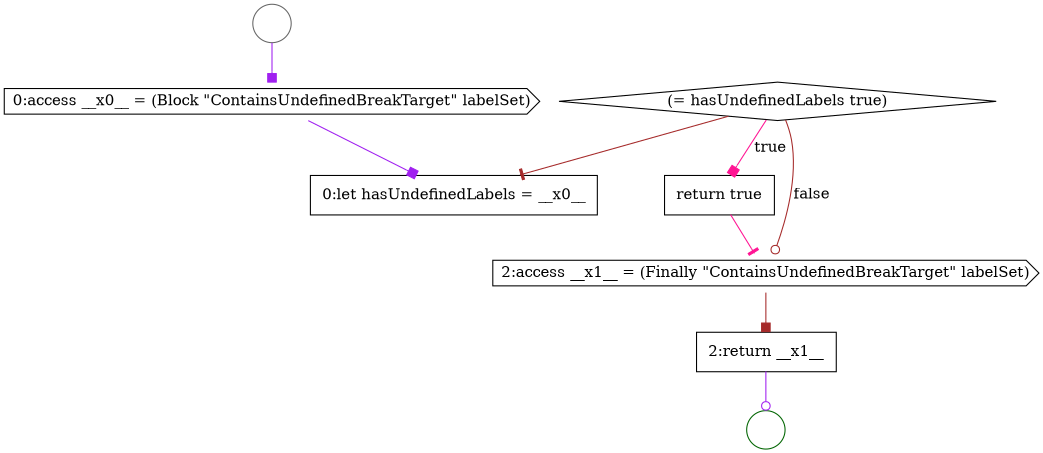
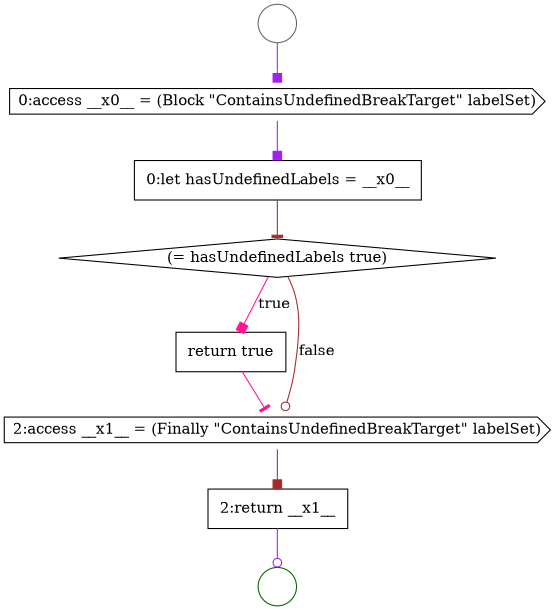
edge "(= hasUndefinedLabels true)" -> "0:let hasUndefinedLabels = __x0__": reversed
